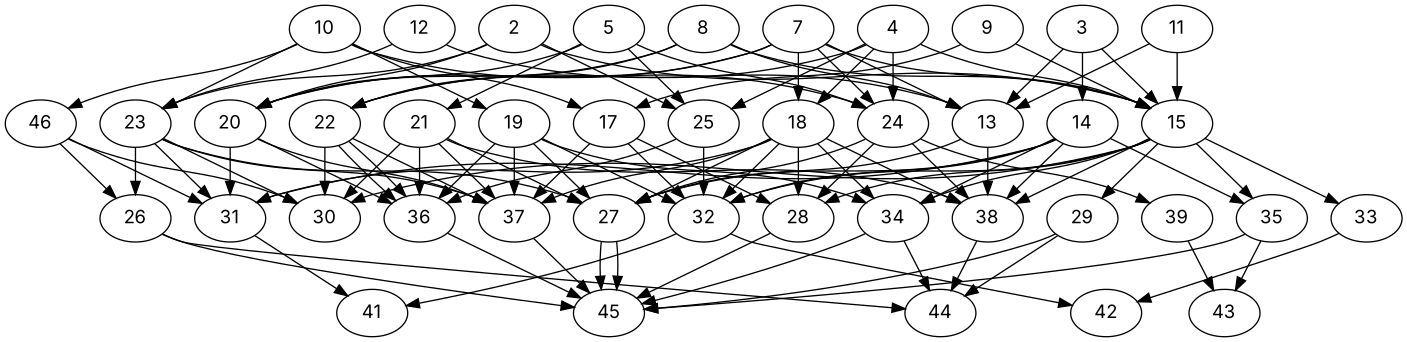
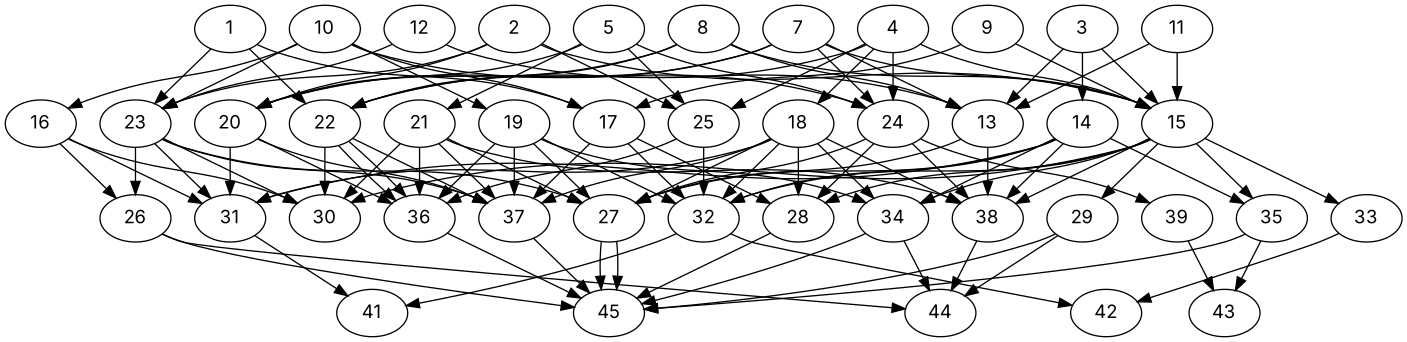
node "1": added
edge "7" -> "18": removed
node "46": label "46" -> "16"
